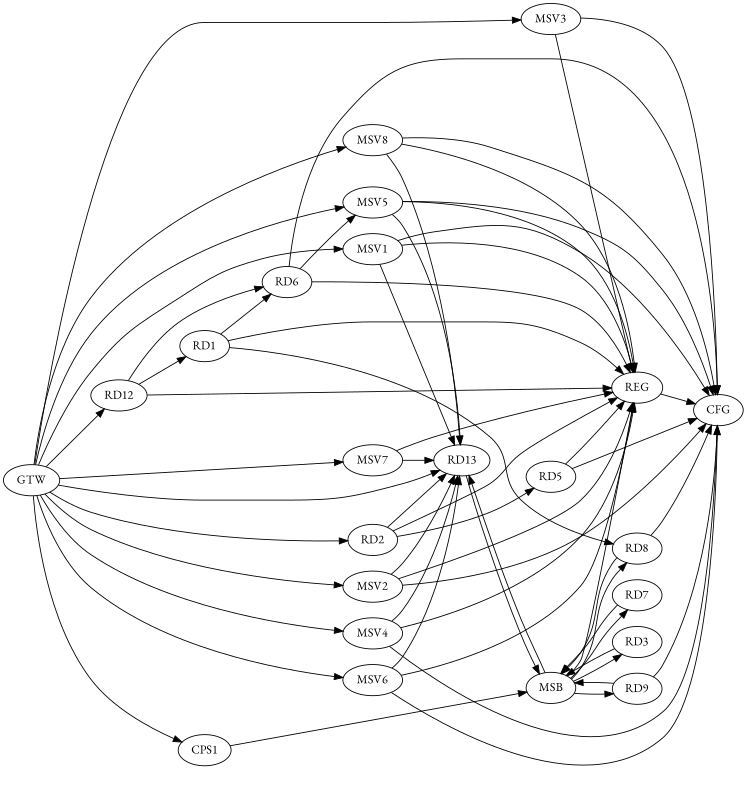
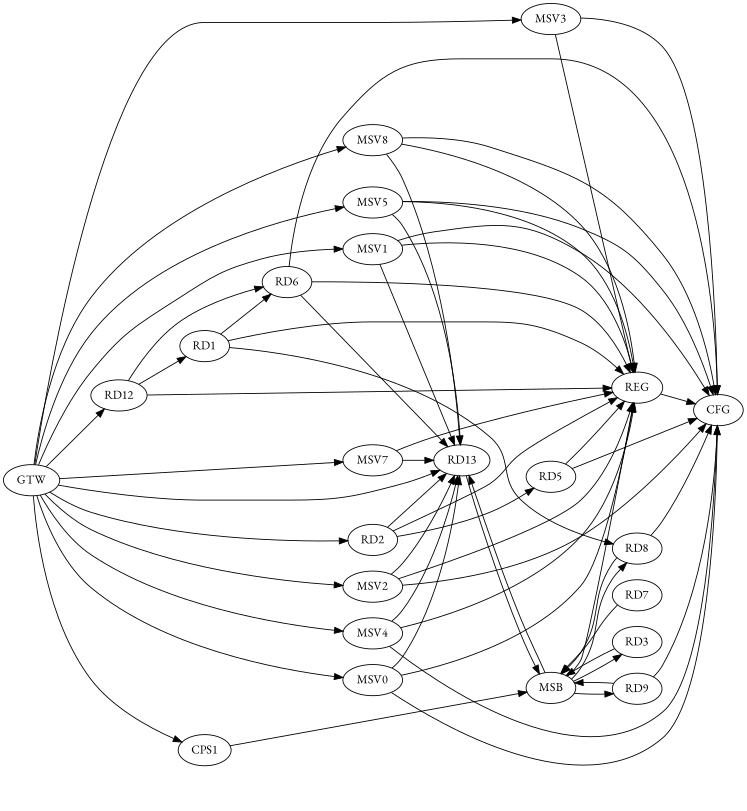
edge "RD6" -> "MSV5": now "RD6" -> "RD13"
edge "MSB" -> "RD7": removed
node "MSV6": label "MSV6" -> "MSV0"
